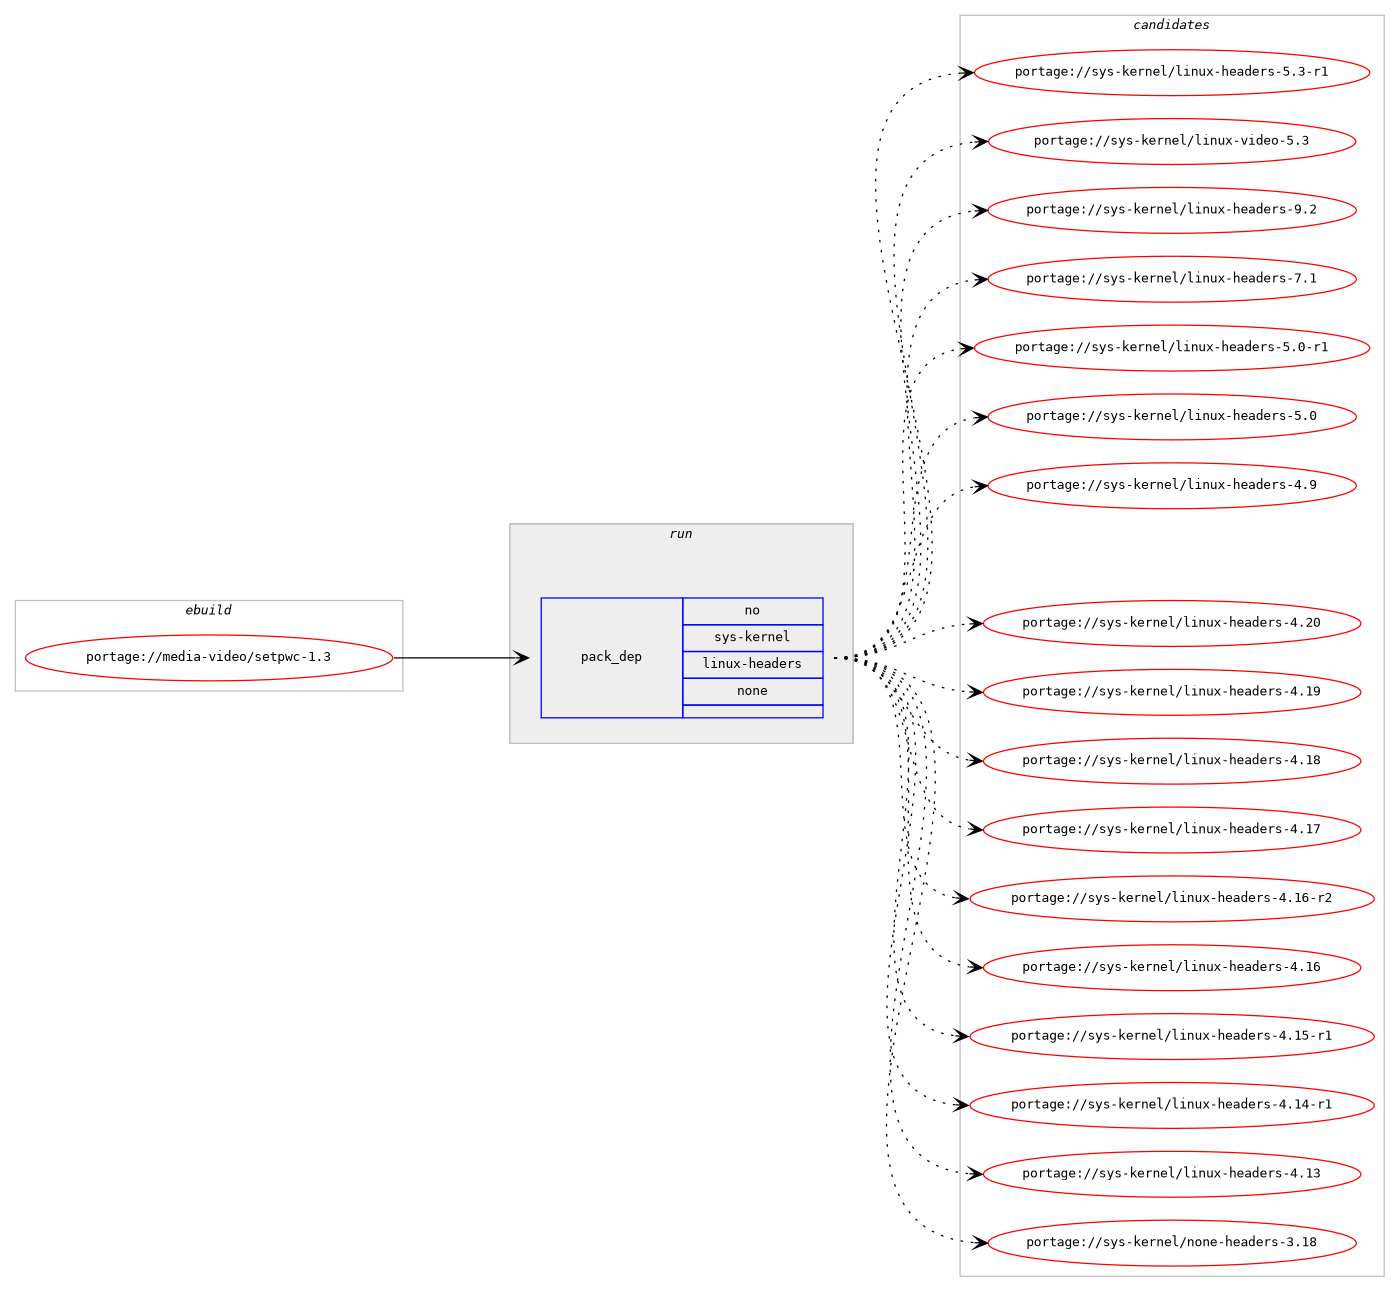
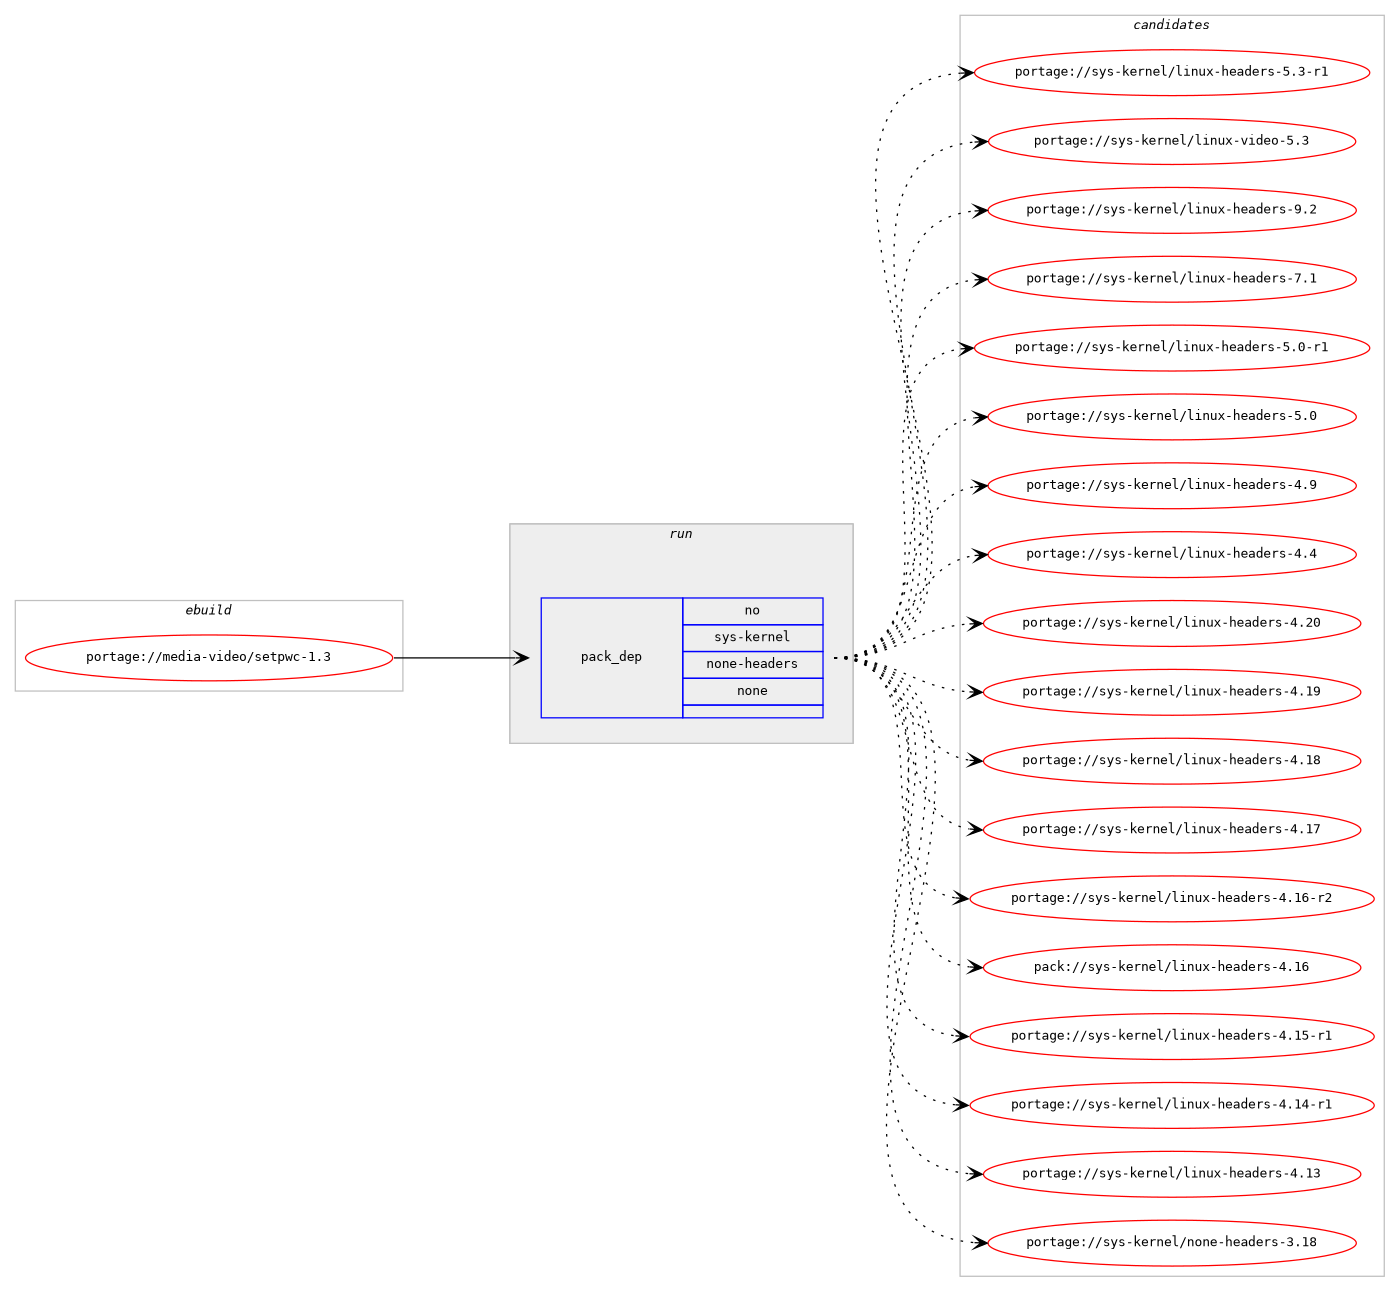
node "portage://sys-kernel/linux-headers-4.4": added
node "pack_dep": text "linux-headers" -> "none-headers"
node "portage://sys-kernel/linux-headers-4.16": label "portage://sys-kernel/linux-headers-4.16" -> "pack://sys-kernel/linux-headers-4.16"
